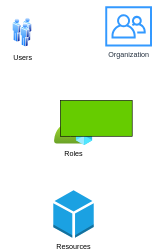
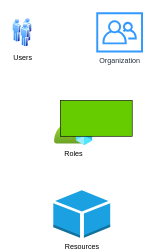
node "Organization": moved (129, 26) -> (120, 32)
node "Resources": size 41x48 -> 57x48
